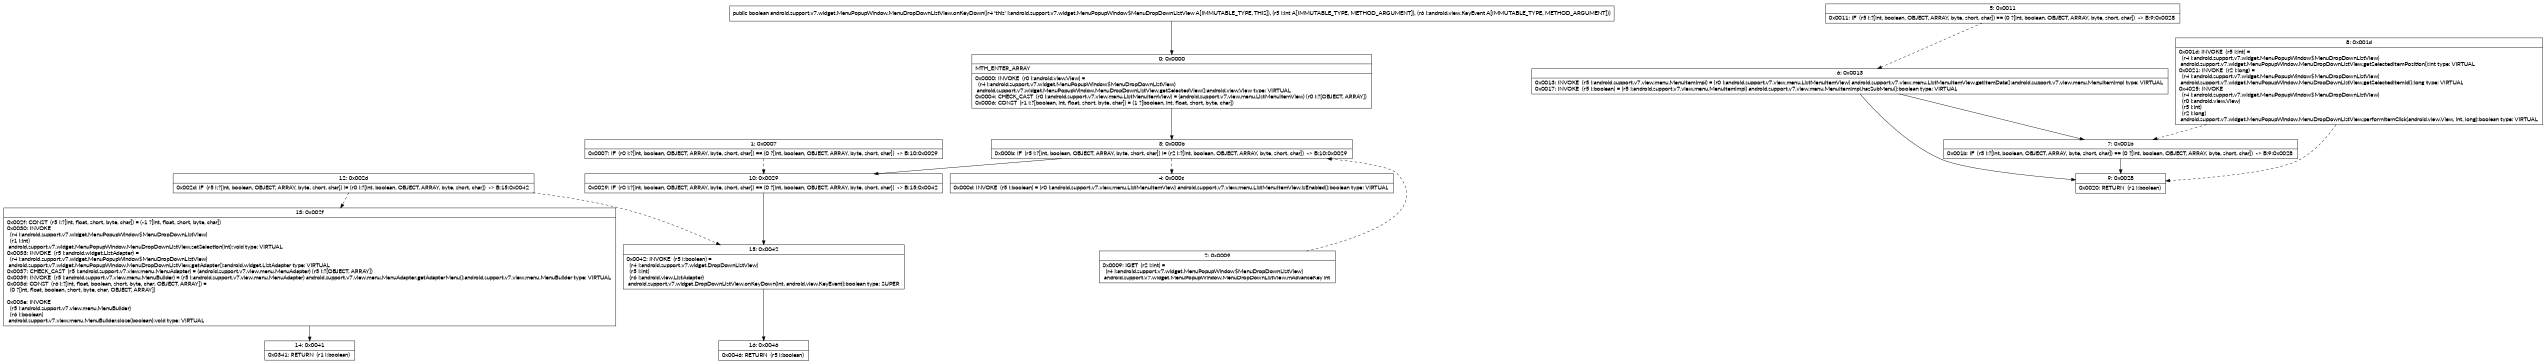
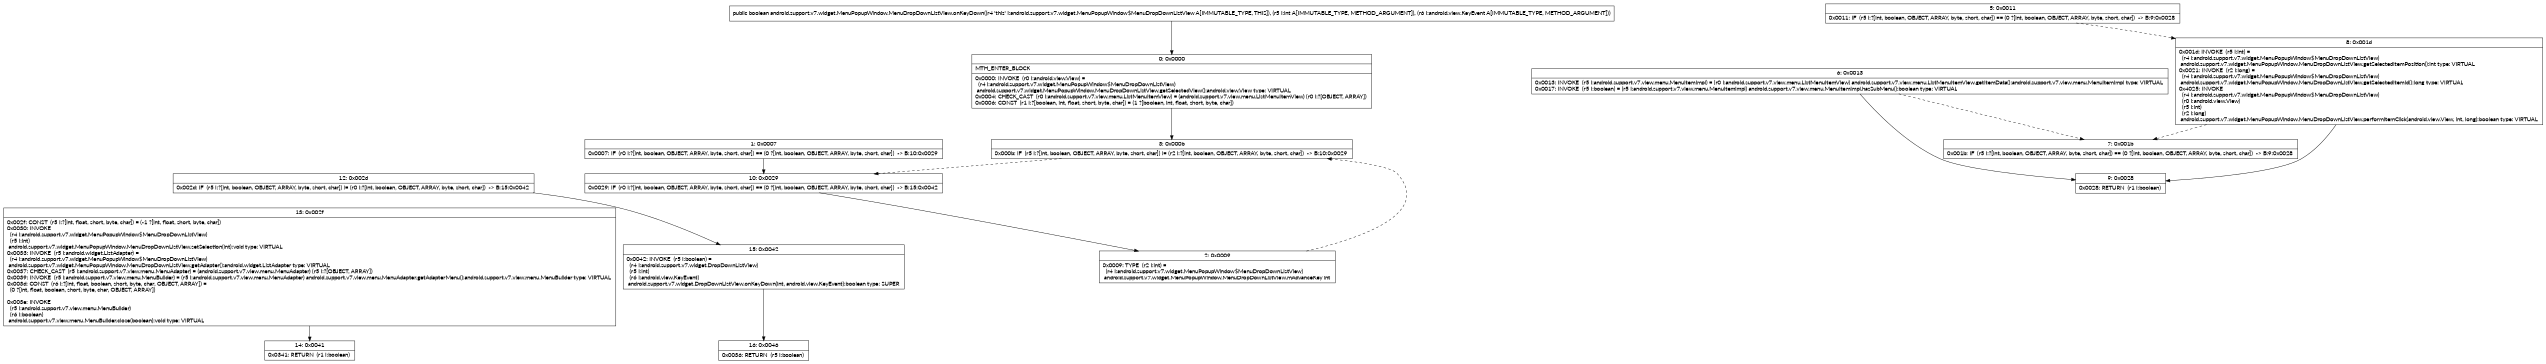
edge "5: 0x0011" -> "6: 0x0013": now "5: 0x0011" -> "8: 0x001d"
node "0: 0x0000": text "MTH_ENTER_ARRAY" -> "MTH_ENTER_BLOCK"
edge "6: 0x0013" -> "7: 0x001b": style solid -> dashed
edge "1: 0x0007" -> "10: 0x0029": style dashed -> solid
edge "7: 0x001b" -> "9: 0x0028": removed
edge "3: 0x000b" -> "10: 0x0029": style solid -> dashed
edge "8: 0x001d" -> "9: 0x0028": style dashed -> solid
node "4: 0x000d": removed
node "9: 0x0028": text "0x0020: RETURN  (r1 I:boolean)" -> "0x0028: RETURN  (r1 I:boolean)"
edge "12: 0x002d" -> "13: 0x002f": removed
edge "12: 0x002d" -> "15: 0x0042": style dashed -> solid
edge "10: 0x0029" -> "15: 0x0042": now "10: 0x0029" -> "2: 0x0009"
node "13: 0x002f": text "(r1 I:int)" -> "(r5 I:int)"
node "2: 0x0009": text "0x0009: IGET  (r2 I:int) =" -> "0x0009: TYPE  (r2 I:int) ="
node "15: 0x0042": text "(r6 I:android.view.ListAdapter)" -> "(r6 I:android.view.KeyEvent)"
node "16: 0x0046": text "0x0046: RETURN  (r5 I:boolean)" -> "0x0036: RETURN  (r5 I:boolean)"
